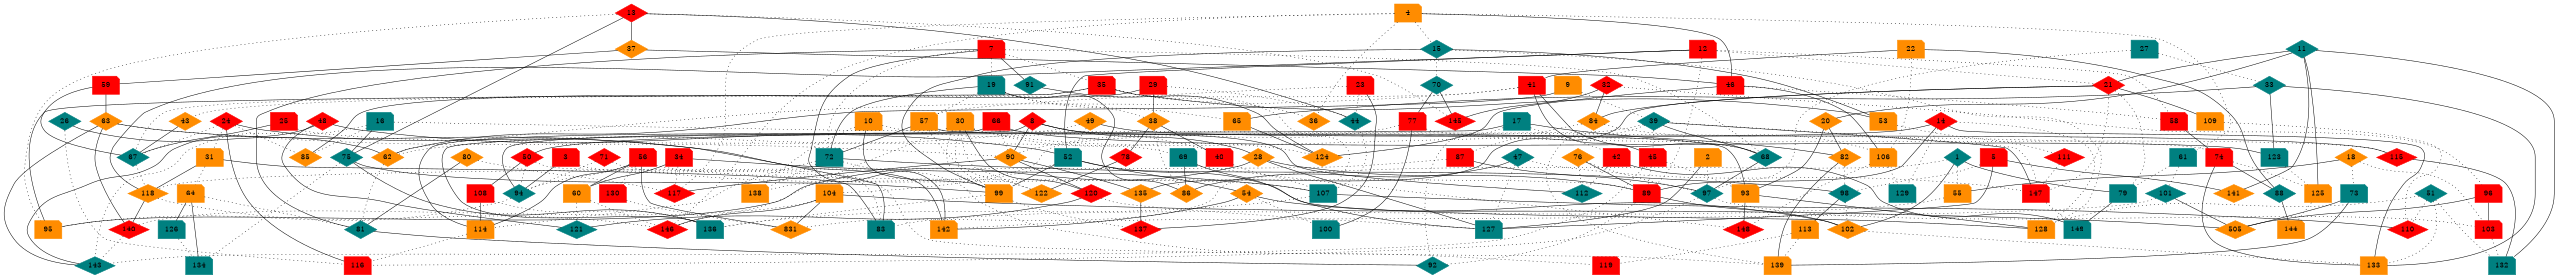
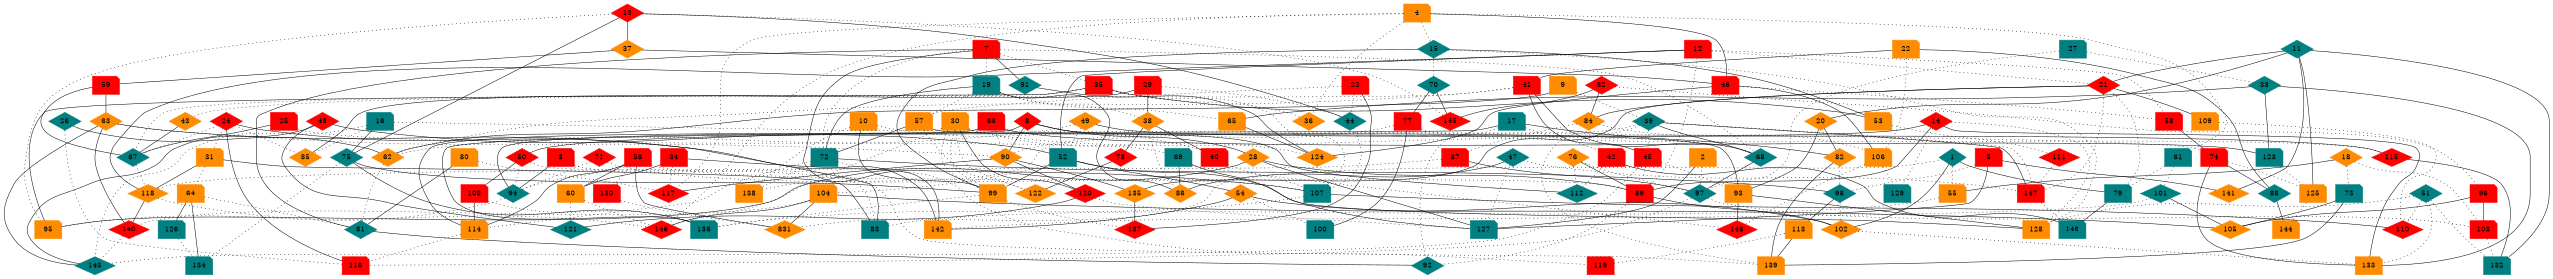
node "80": shape diamond -> note
node "505": label "505" -> "105"
edge "113" -- "139": style dotted -> solid
